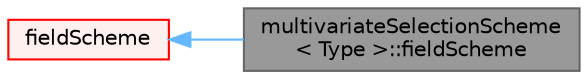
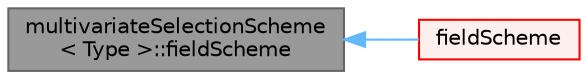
edge "multivariateSelectionScheme < Type >::fieldScheme" -> "fieldScheme": reversed
